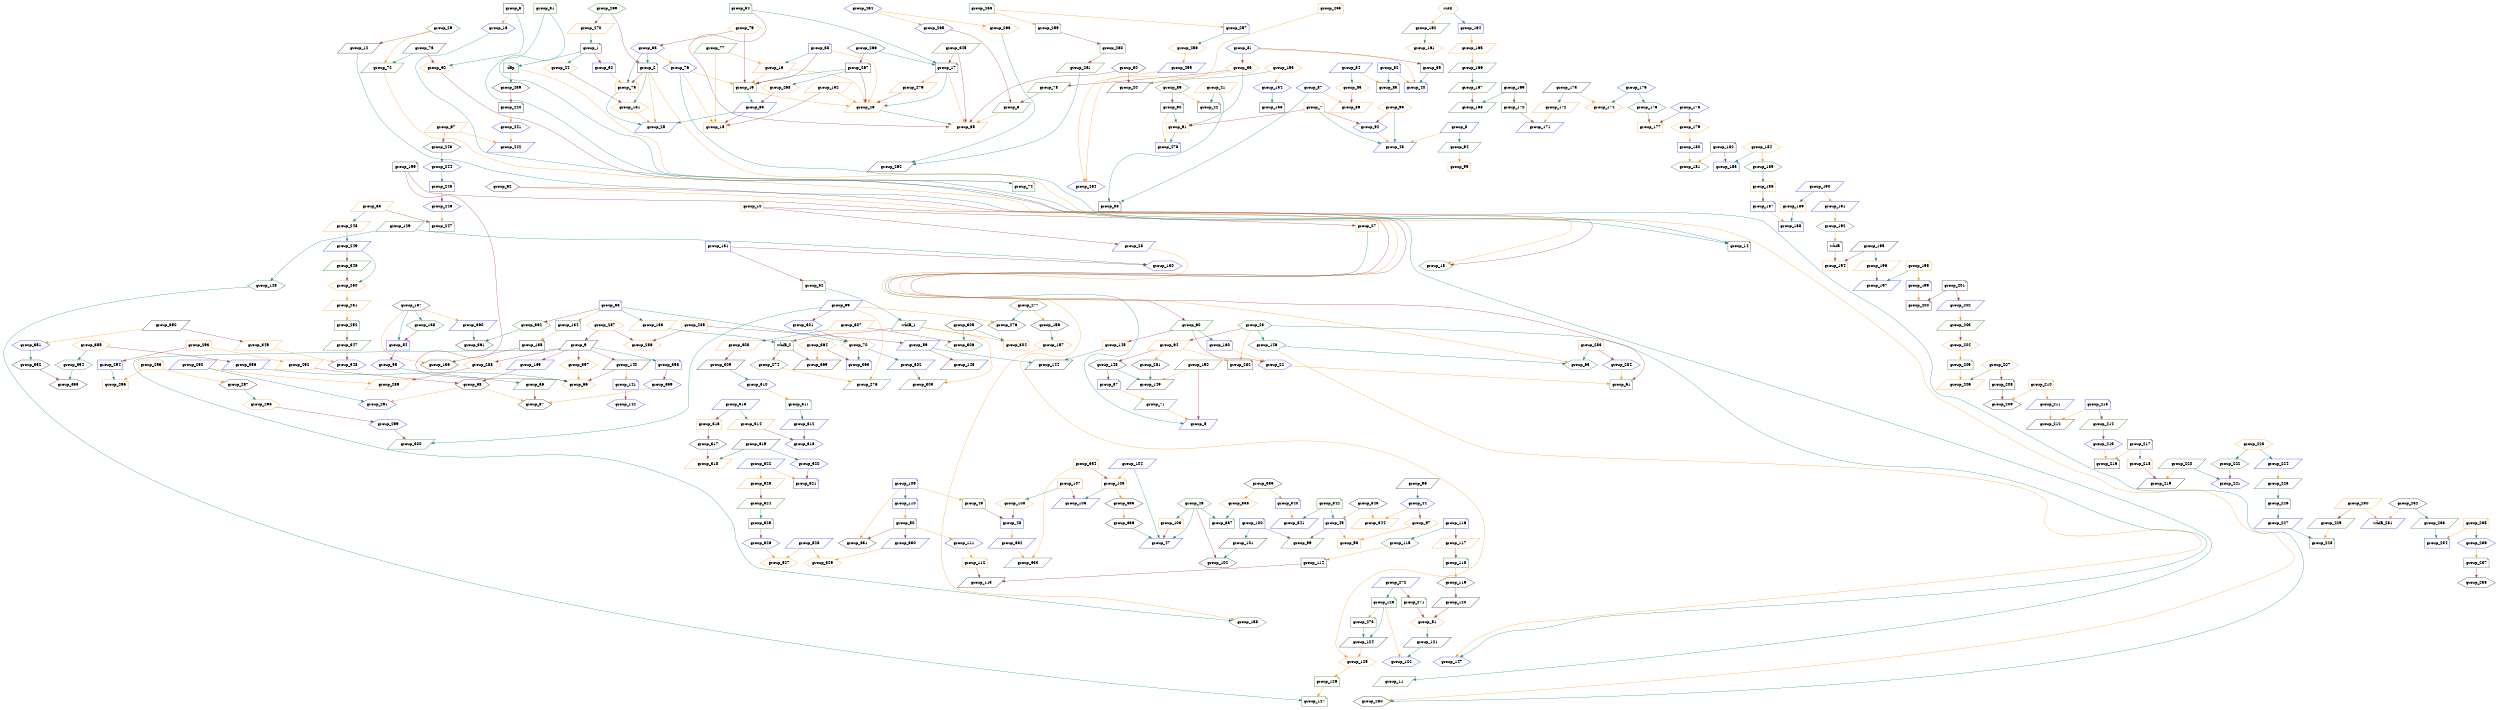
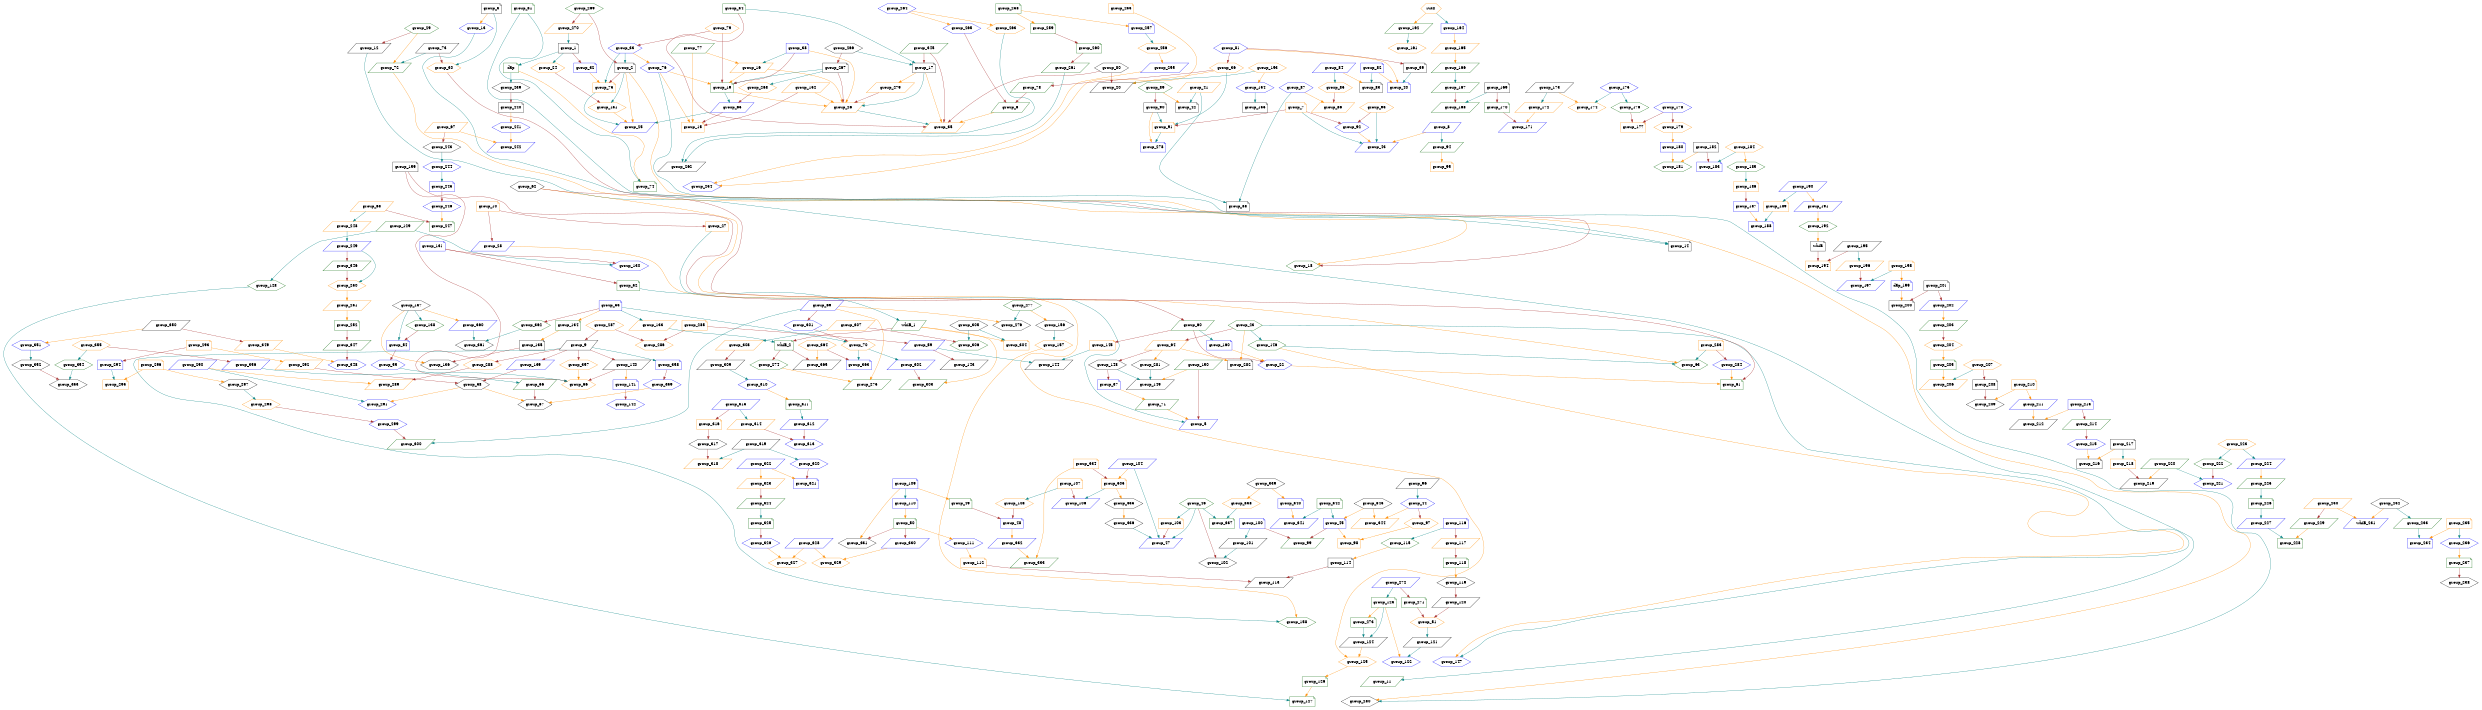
node "group_199": label "group_199" -> "dap_199"
node "group_105": label "group_105" -> "group_505"
